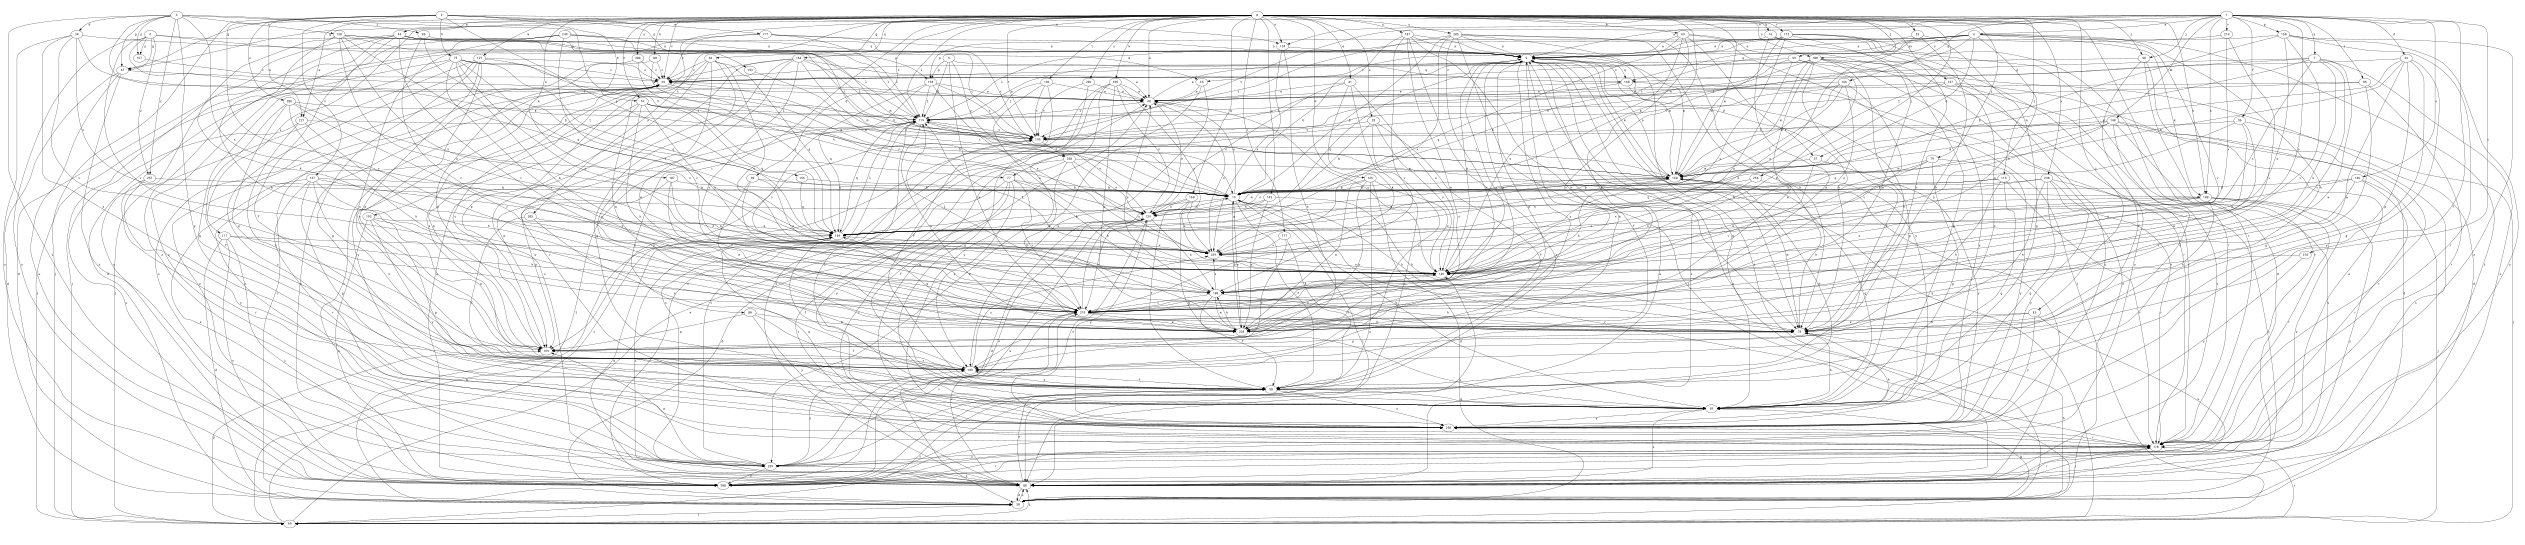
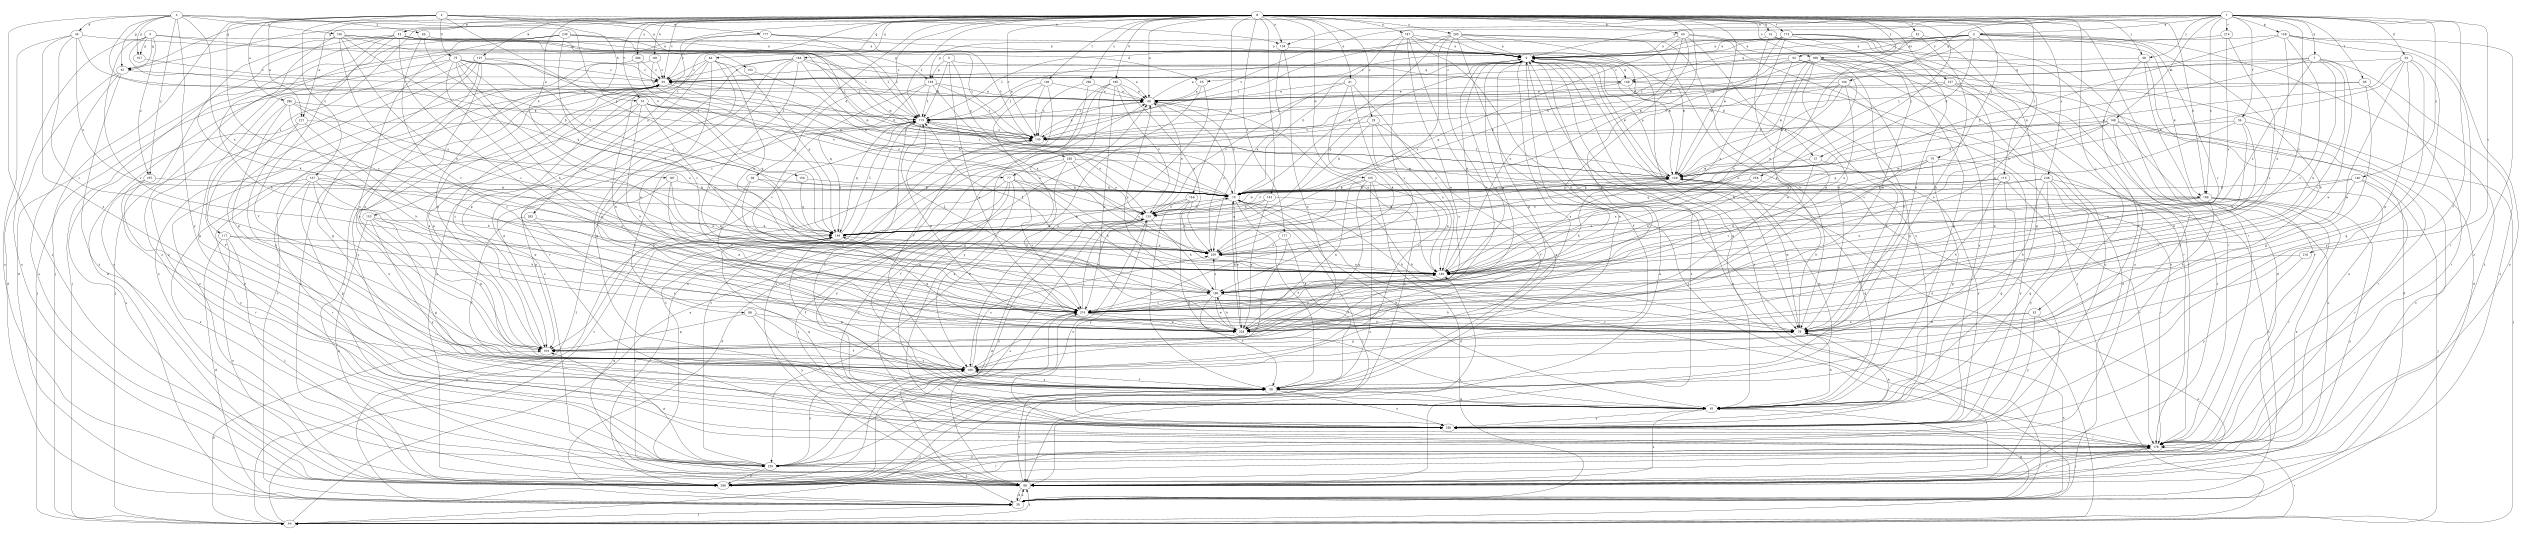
edge "199" -> "258": now "199" -> "48"
